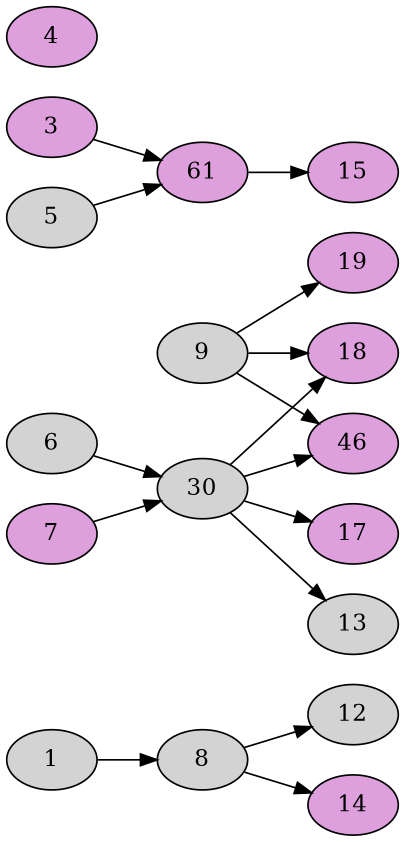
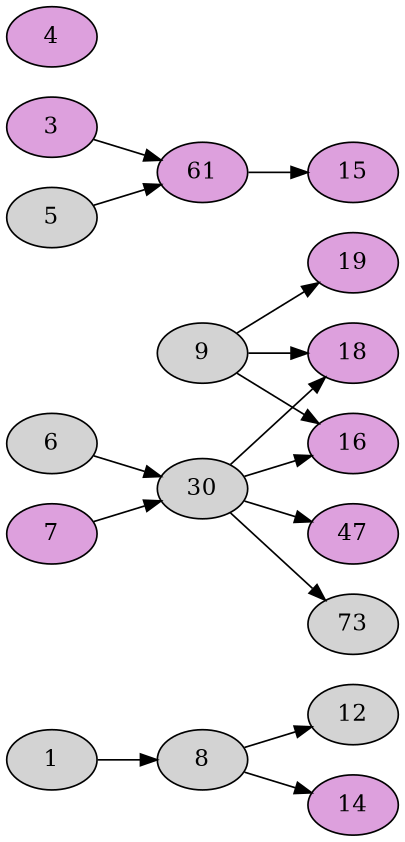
node "46": label "46" -> "16"
node "17": label "17" -> "47"
node "13": label "13" -> "73"
